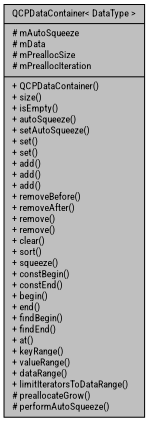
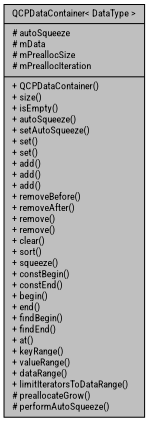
node "QCPDataContainer< DataType >": text "# mAutoSqueeze" -> "# autoSqueeze"
